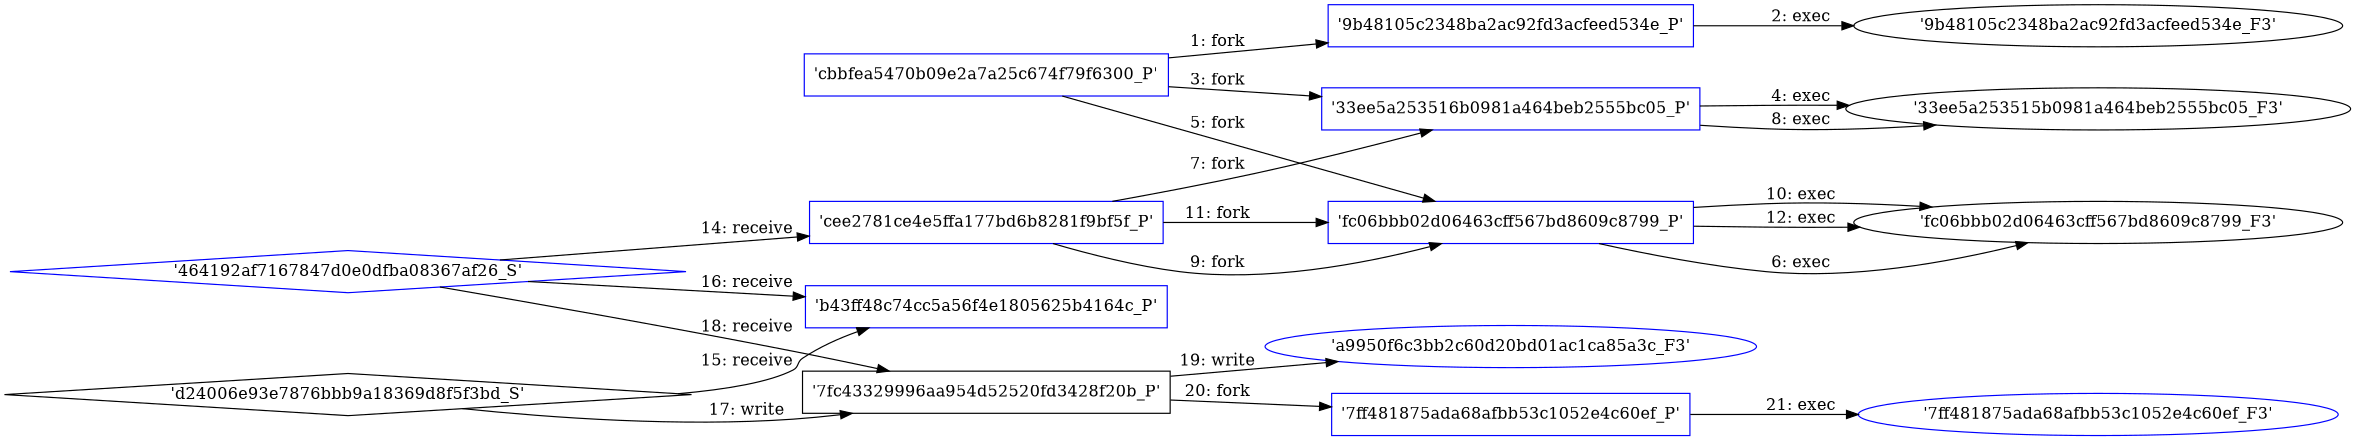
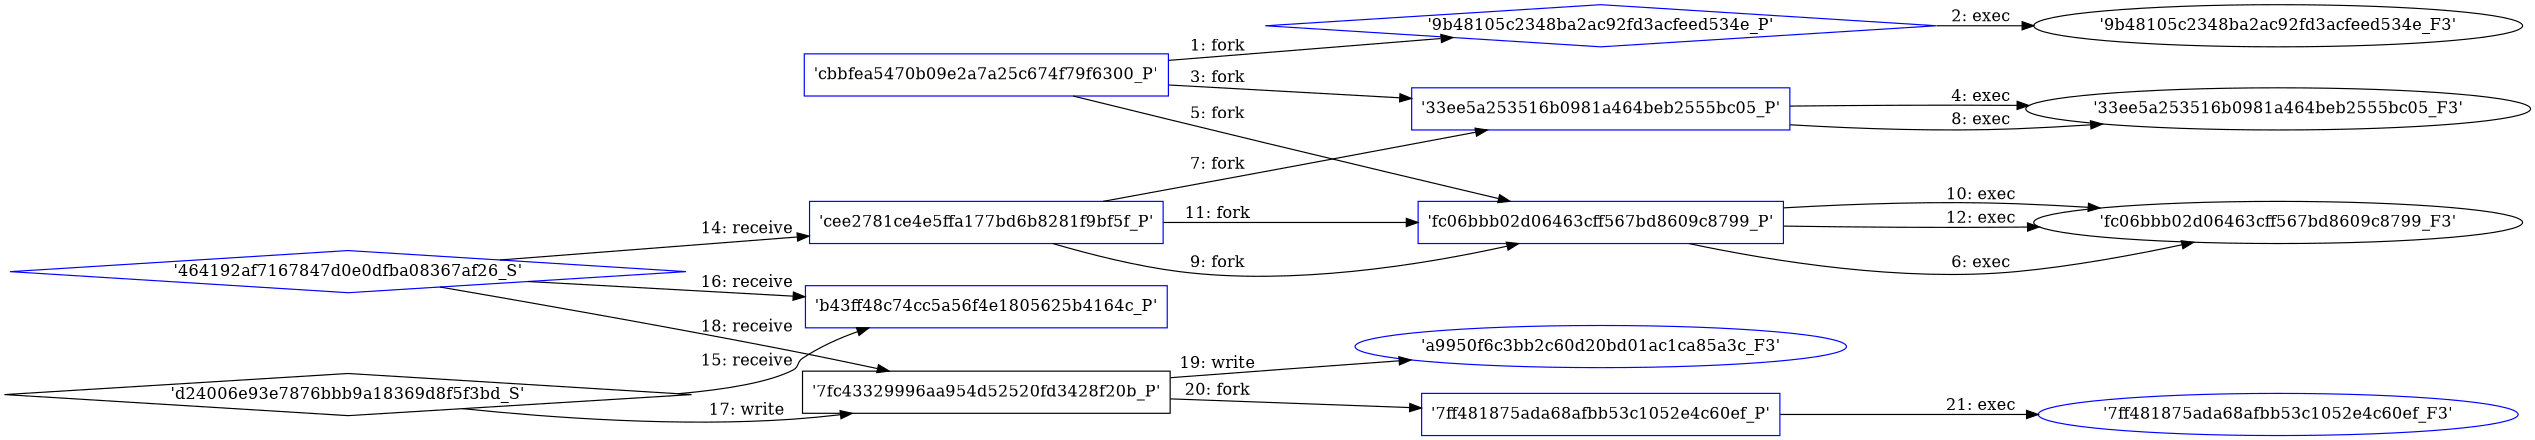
node "'9b48105c2348ba2ac92fd3acfeed534e_P'": shape box -> diamond
node "'33ee5a253515b0981a464beb2555bc05_F3'": label "'33ee5a253515b0981a464beb2555bc05_F3'" -> "'33ee5a253516b0981a464beb2555bc05_F3'"
